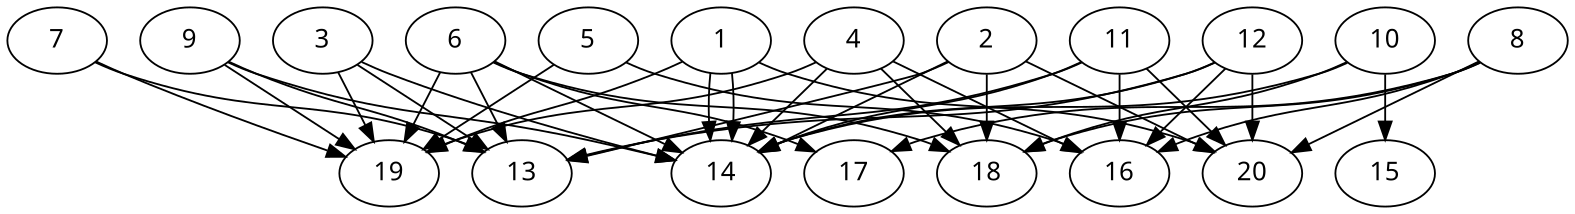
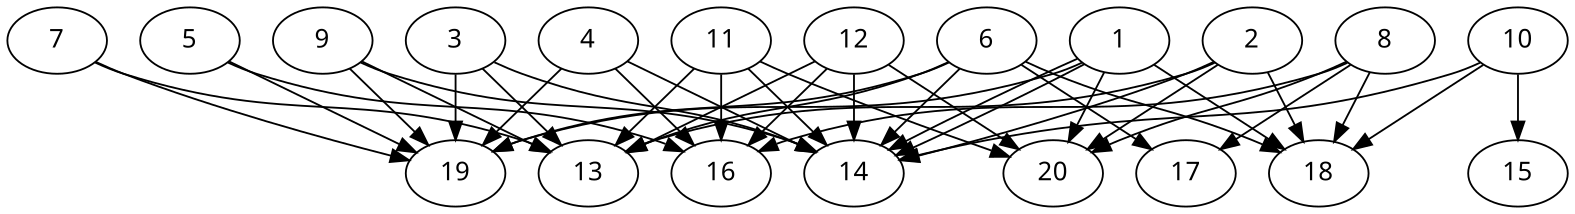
edge "4" -> "18": now "1" -> "18"
